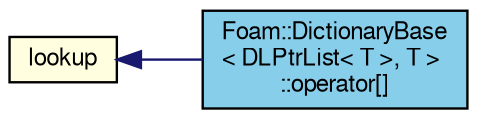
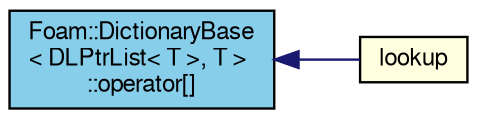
edge "Foam::DictionaryBase < DLPtrList< T >, T > ::operator[]" -> "lookup": reversed
